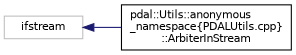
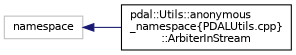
node "ifstream": label "ifstream" -> "namespace"
